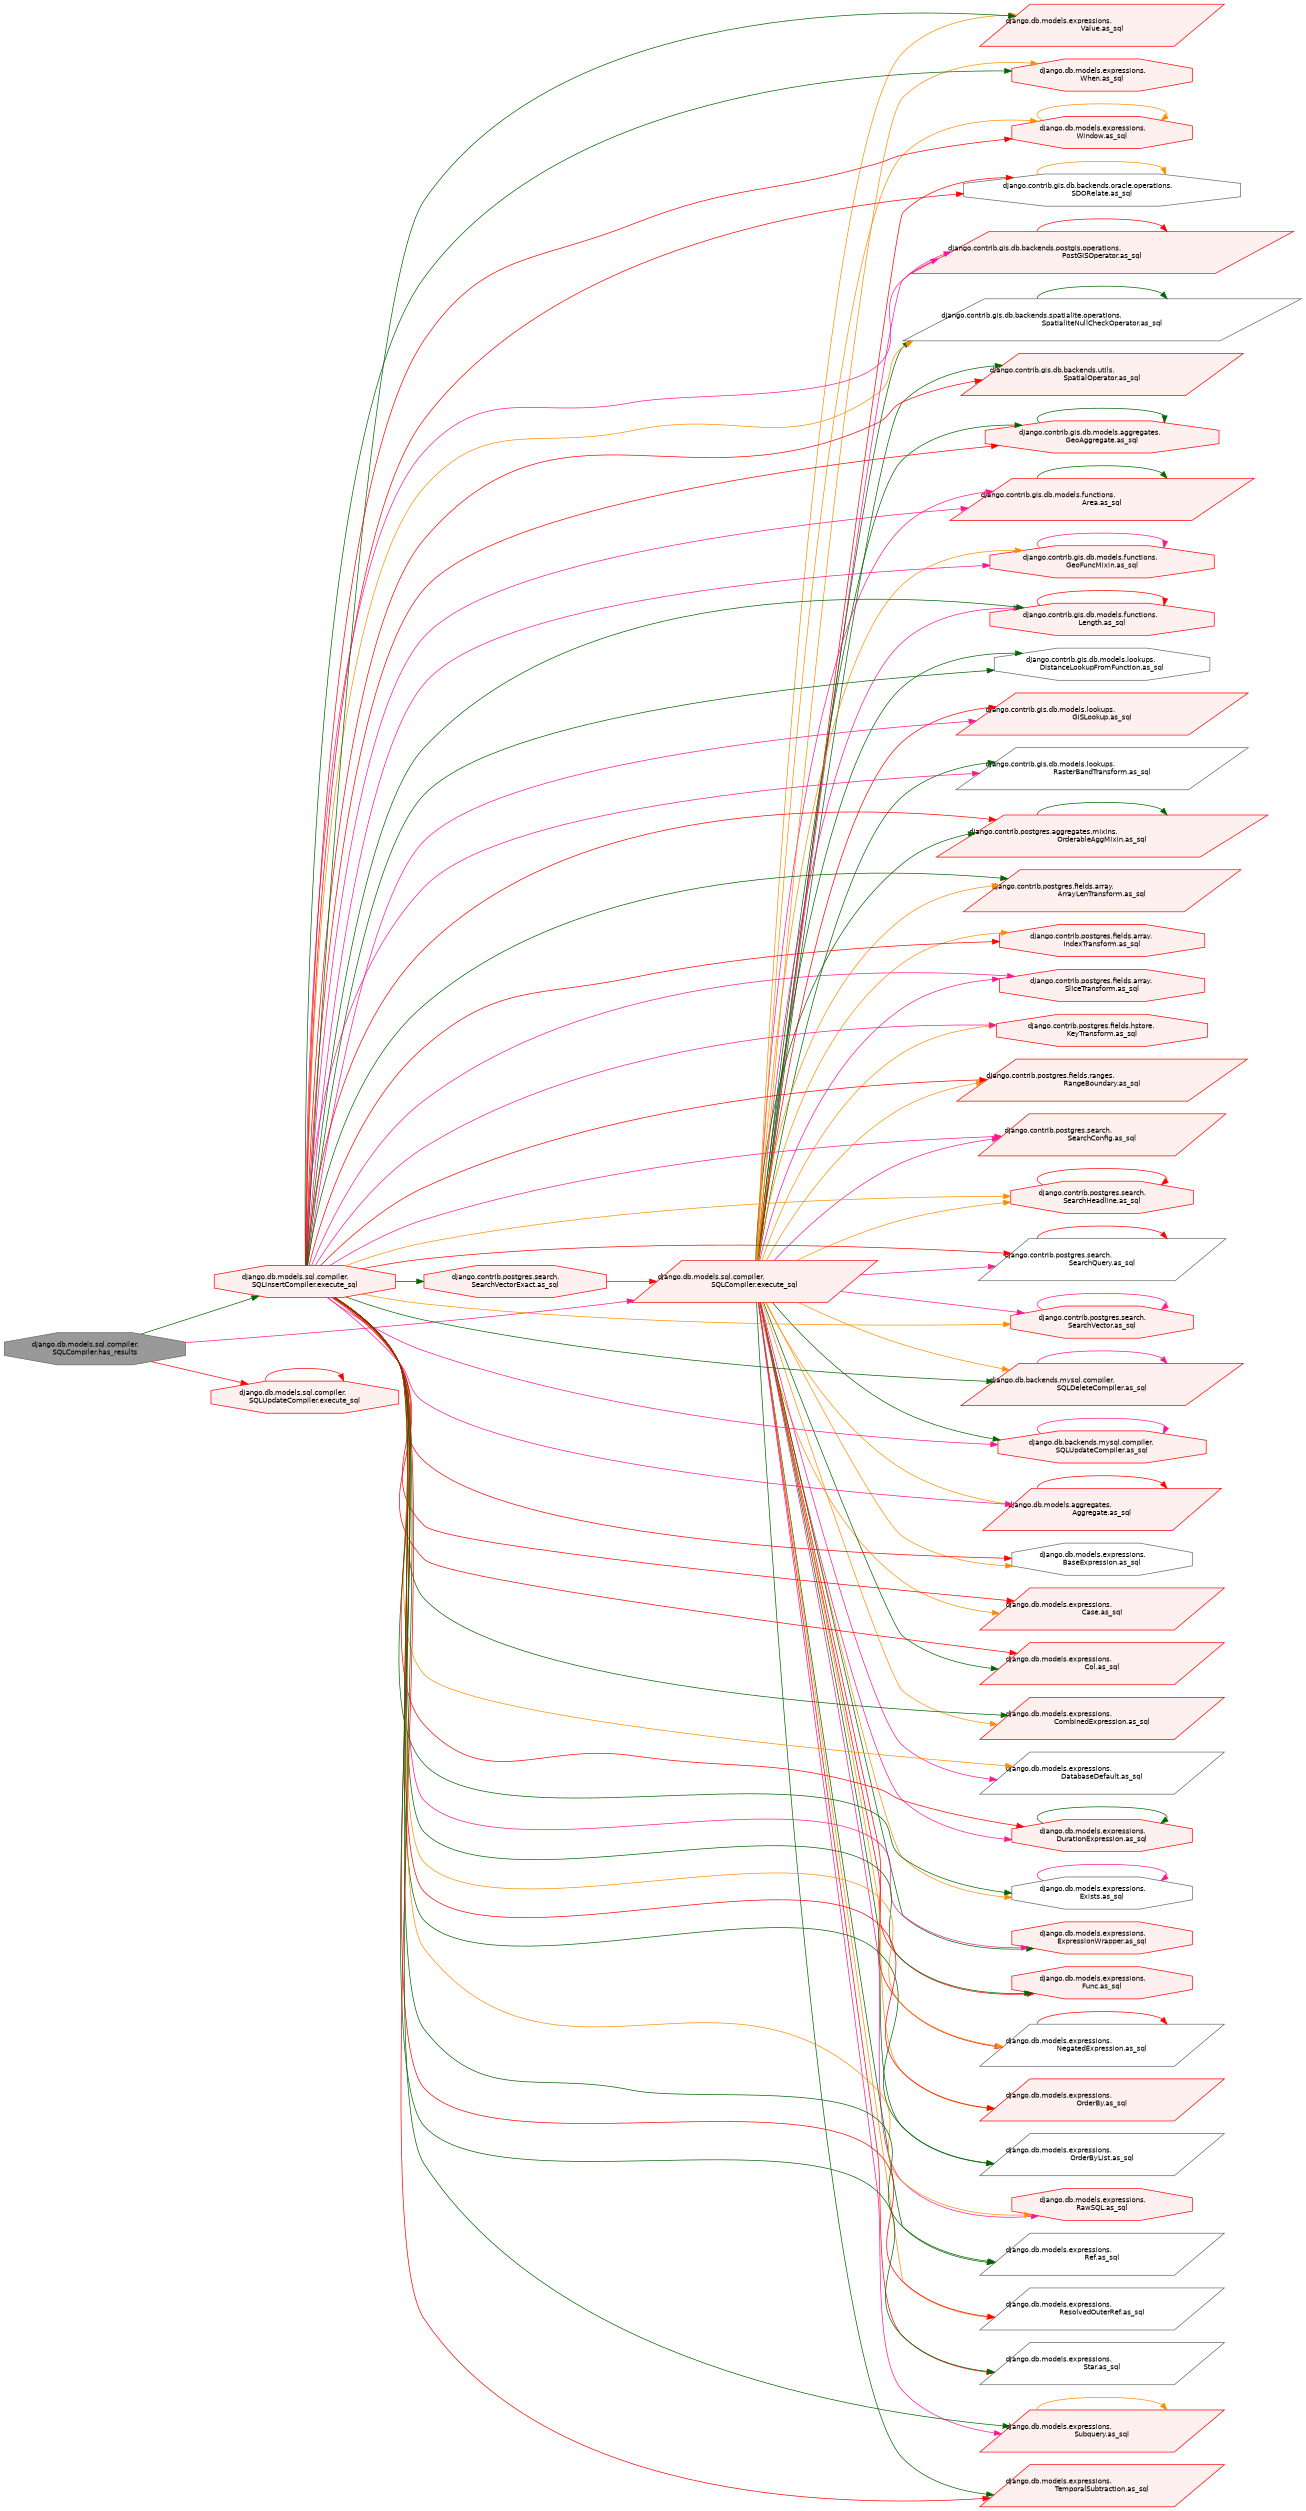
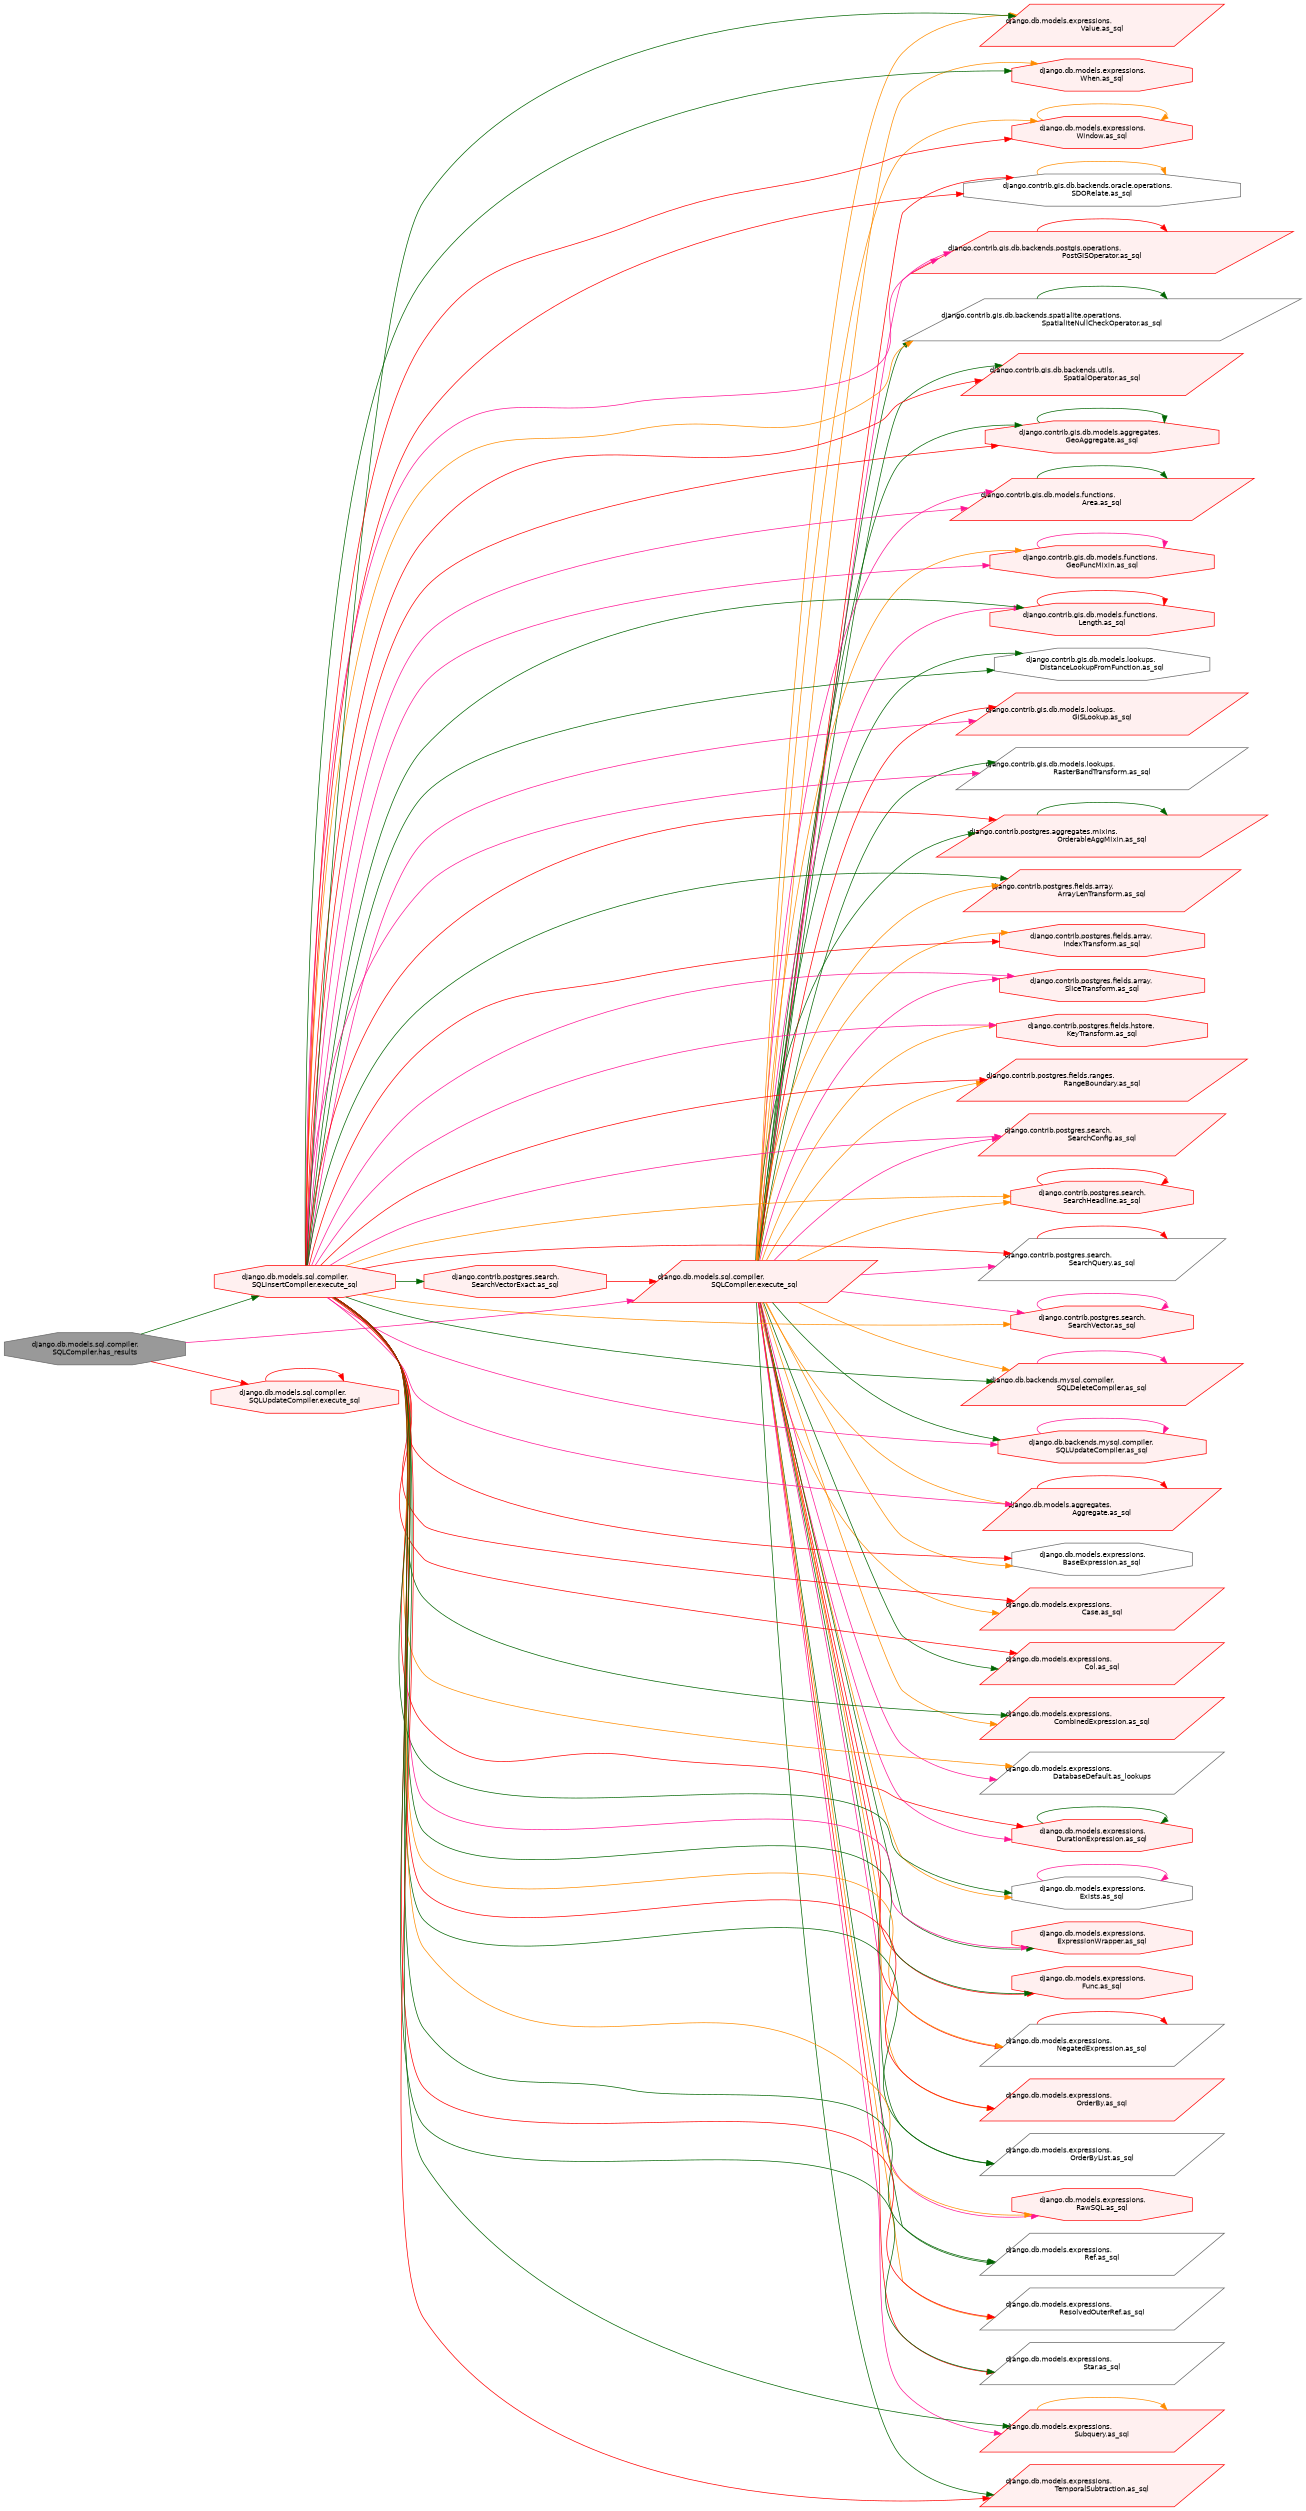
node "django.db.models.expressions. DatabaseDefault.as_sql": label "django.db.models.expressions. DatabaseDefault.as_sql" -> "django.db.models.expressions. DatabaseDefault.as_lookups"
